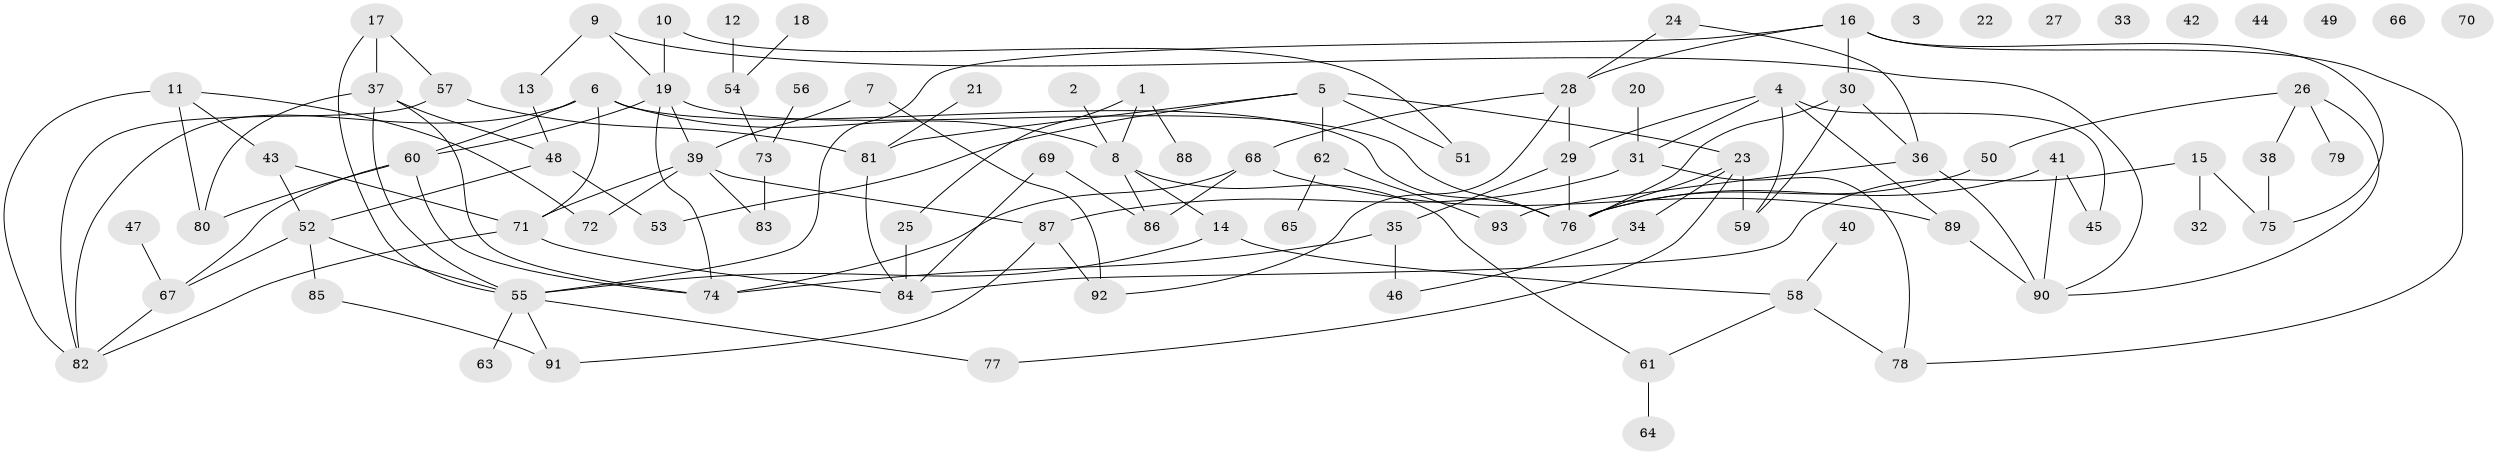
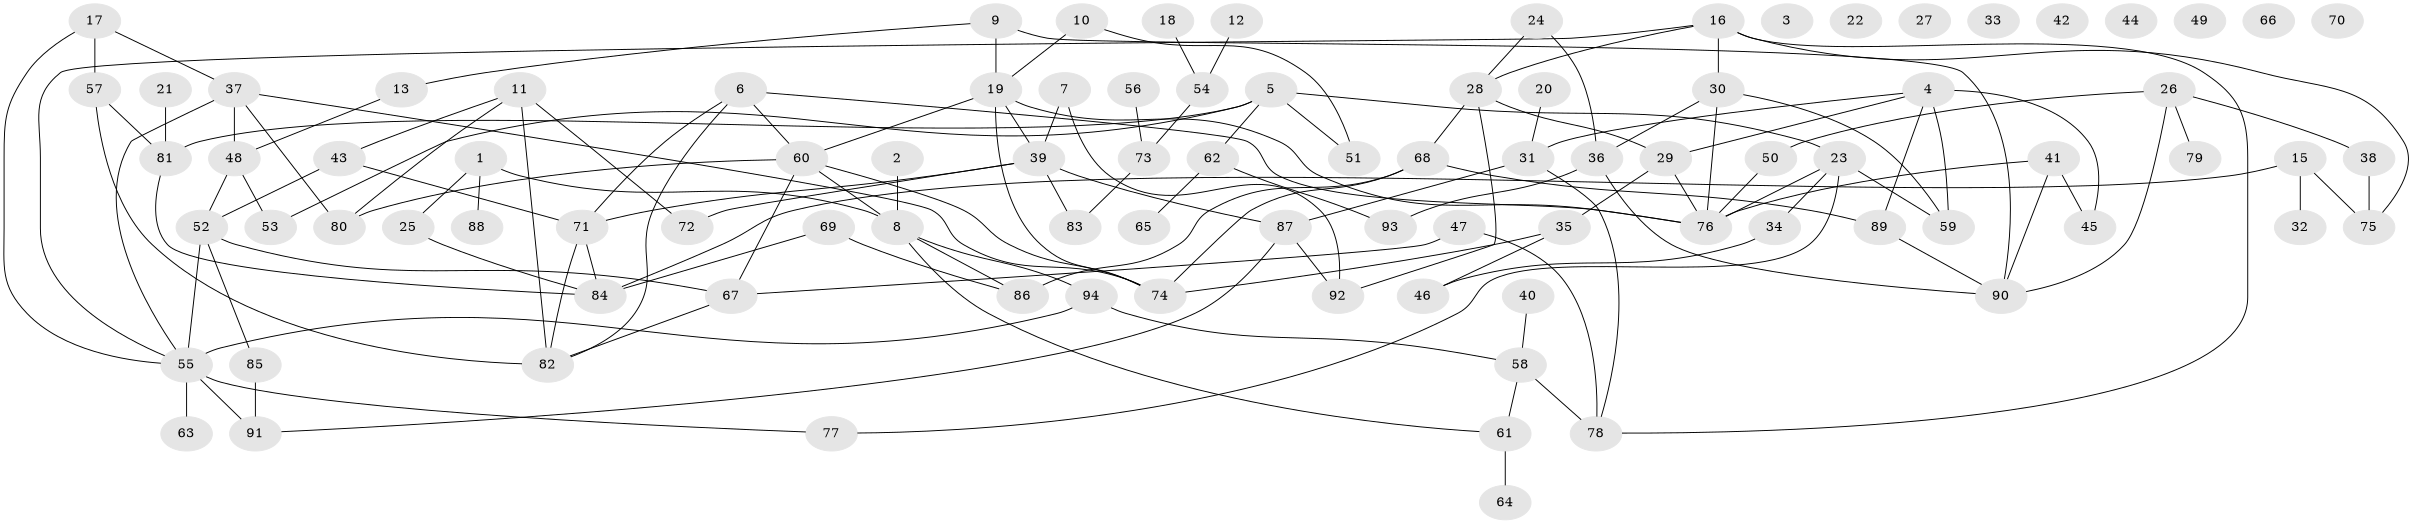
edge "6" -- "8": now "60" -- "8"
node "14": label "14" -> "94"
edge "47" -- "78": added
